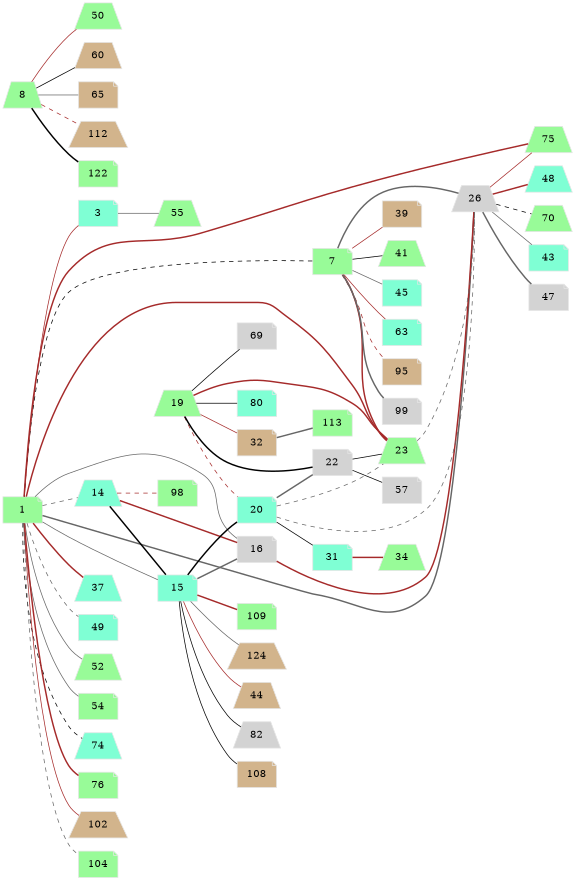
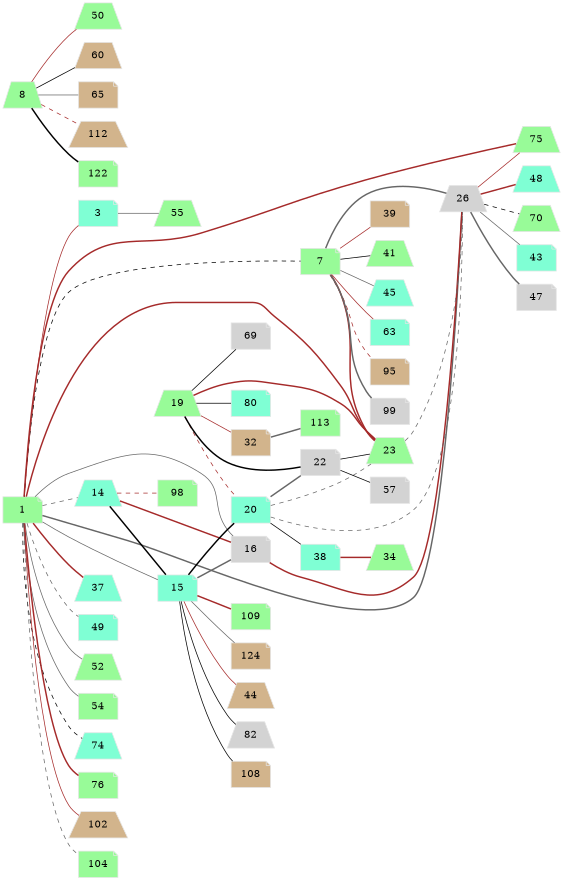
node "45": shape note -> trapezium
node "31": label "31" -> "38"
node "124": shape trapezium -> note
